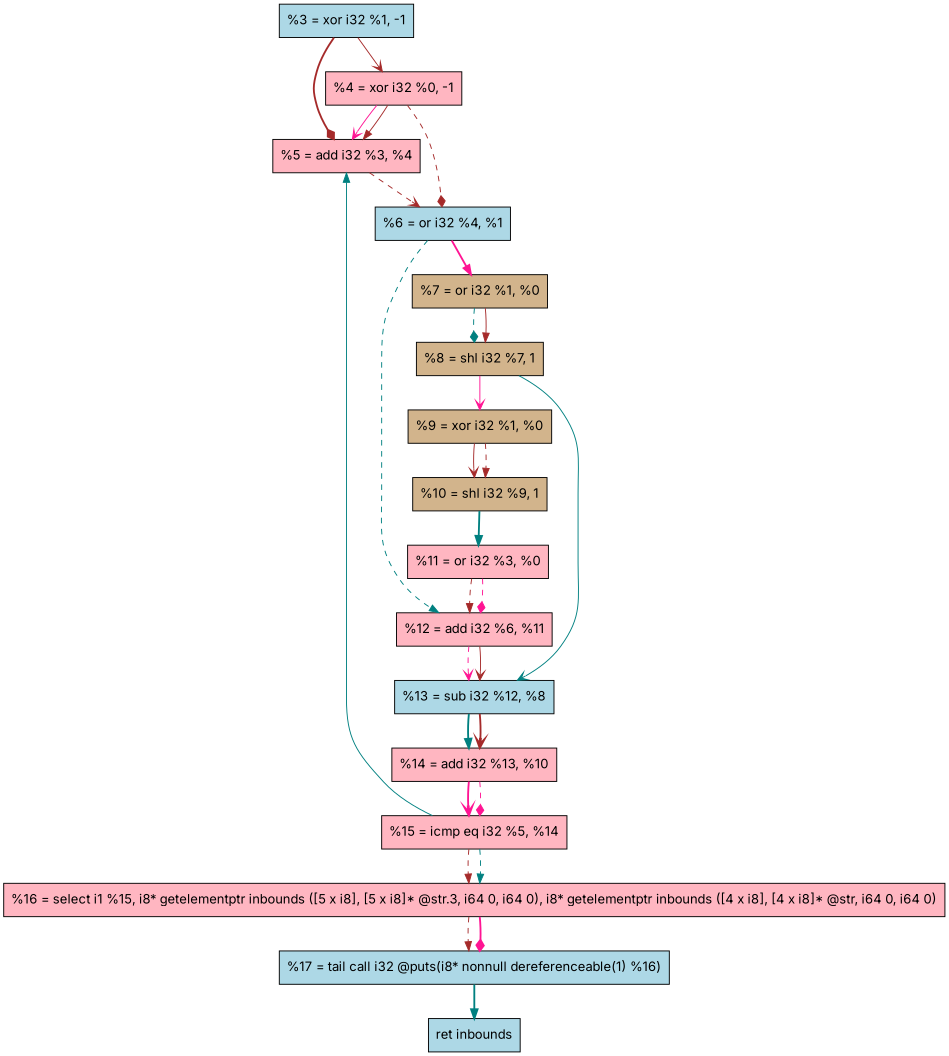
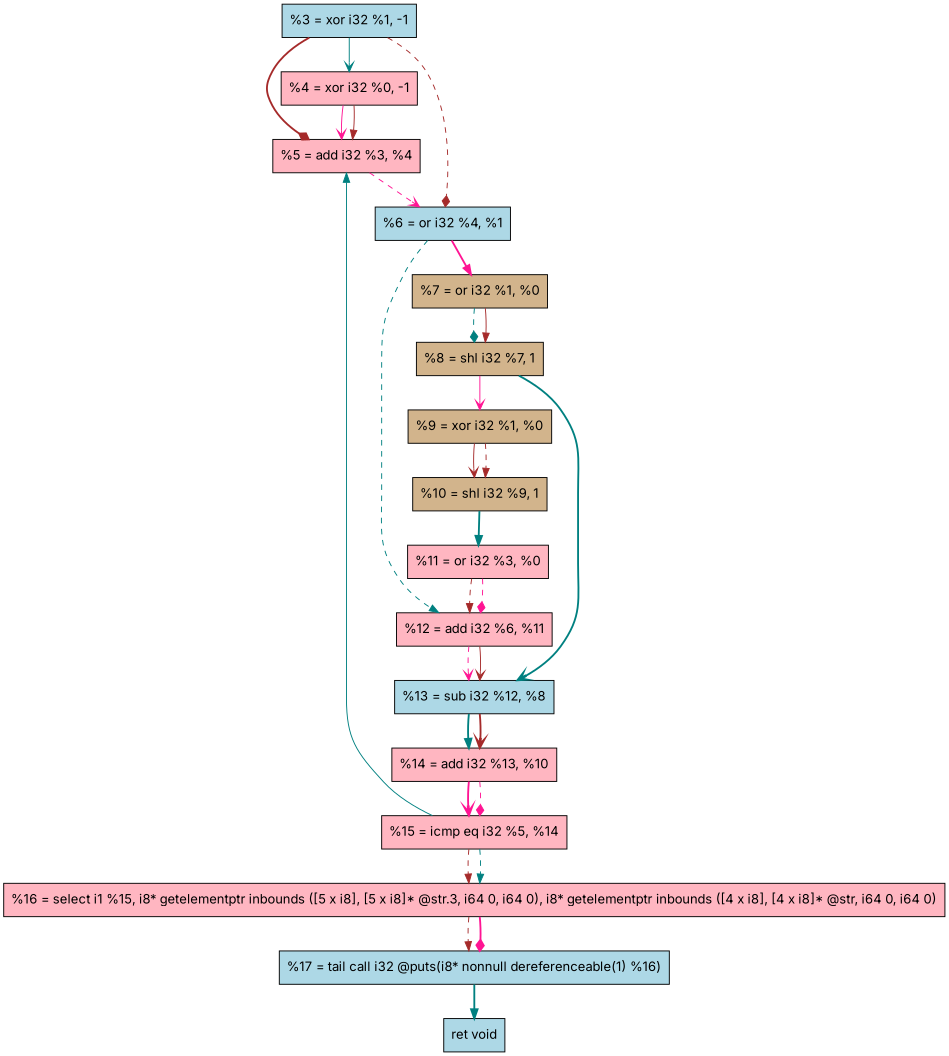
edge "%3 = xor i32 %1, -1" -> "%4 = xor i32 %0, -1": color brown -> teal
edge "%4 = xor i32 %0, -1" -> "%6 = or i32 %4, %1": now "%3 = xor i32 %1, -1" -> "%6 = or i32 %4, %1"
edge "%5 = add i32 %3, %4" -> "%6 = or i32 %4, %1": color brown -> deeppink
edge "%8 = shl i32 %7, 1" -> "%13 = sub i32 %12, %8": style solid -> bold
node "ret inbounds": label "ret inbounds" -> "ret void"
